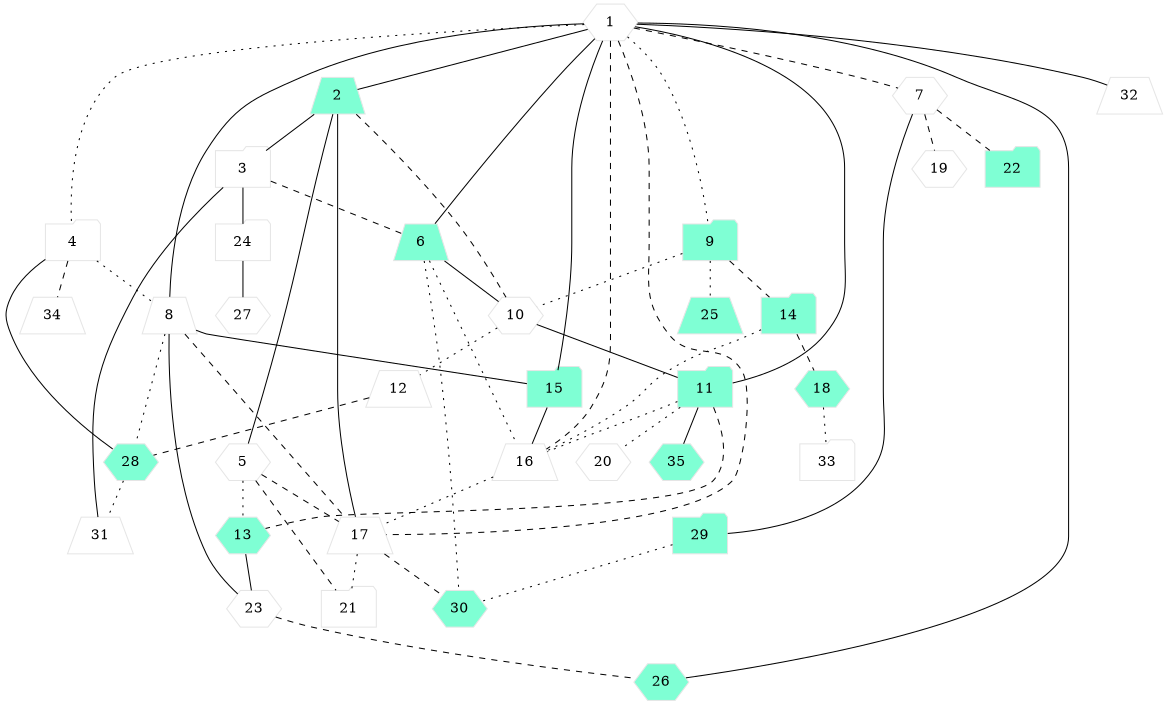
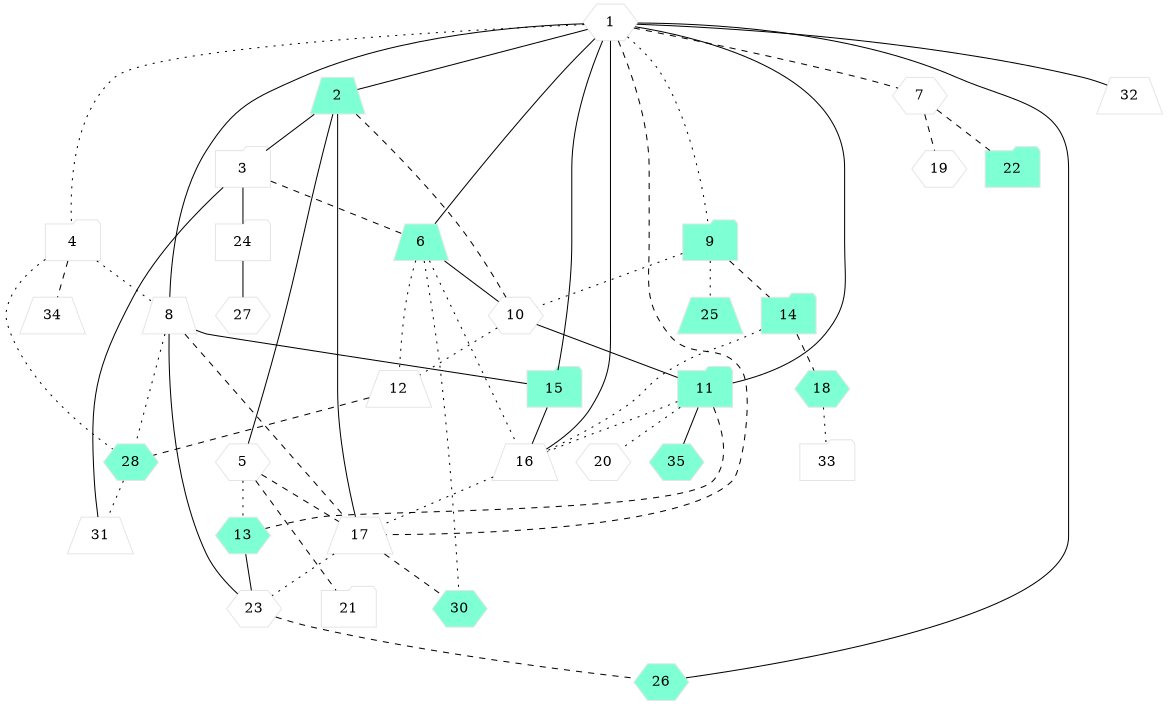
edge "1" -- "16": style dashed -> solid
edge "6" -- "12": added
edge "4" -- "28": style solid -> dotted
node "29": removed
edge "17" -- "21": now "17" -- "23"
